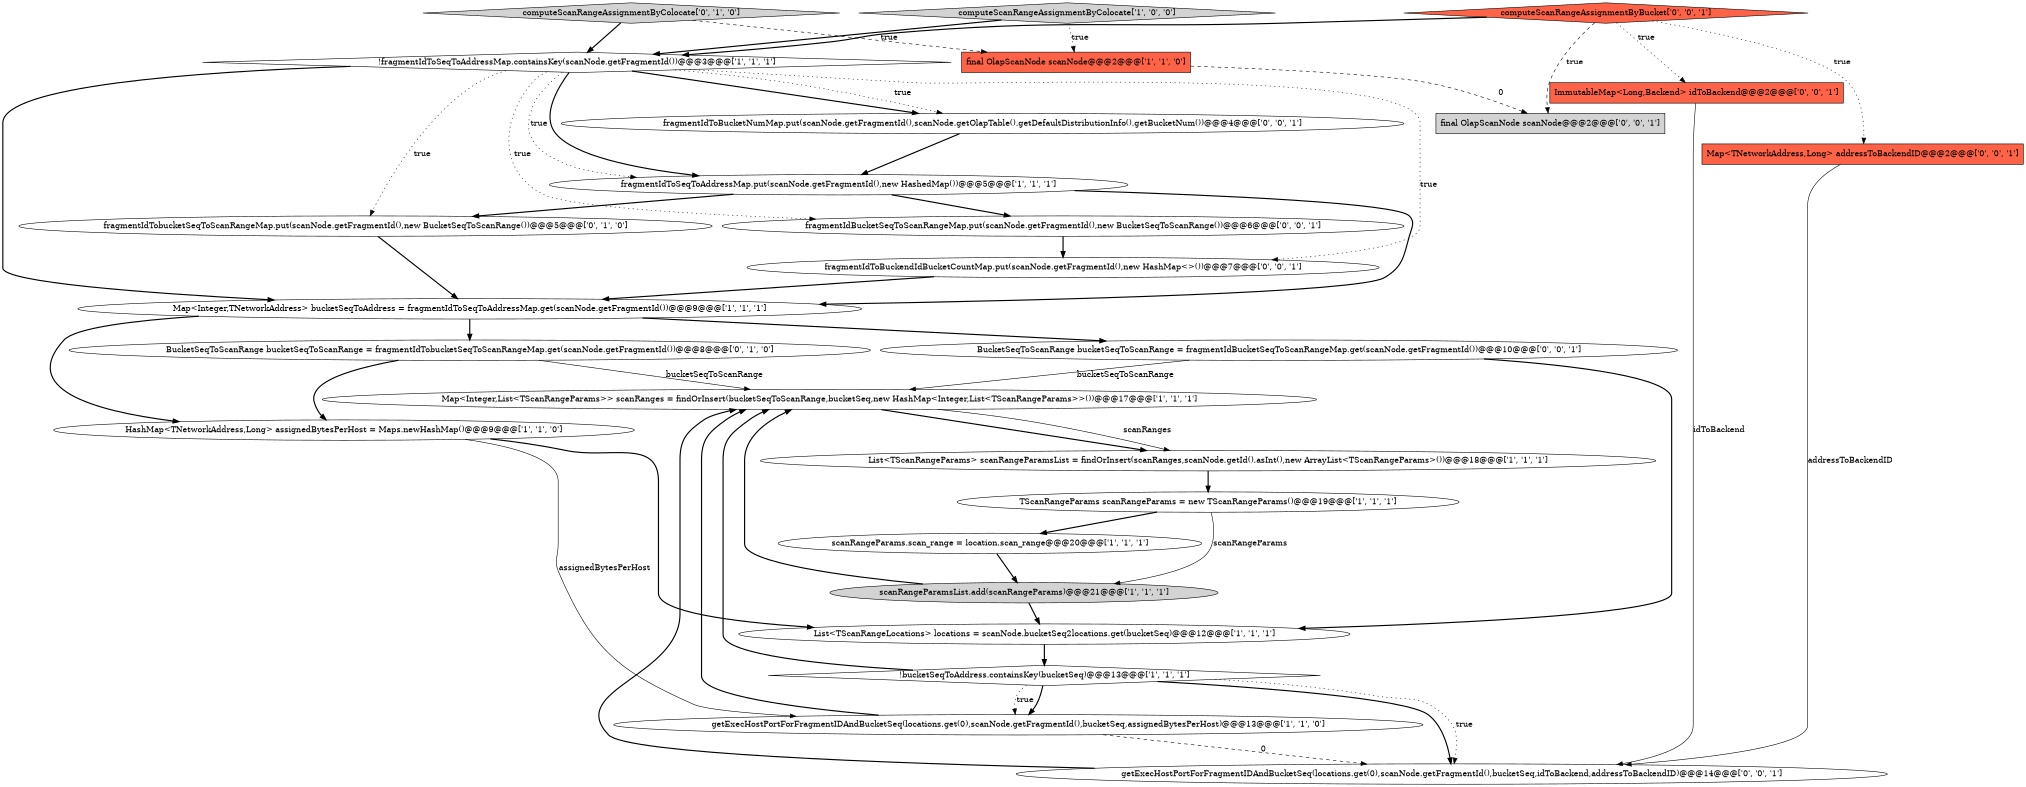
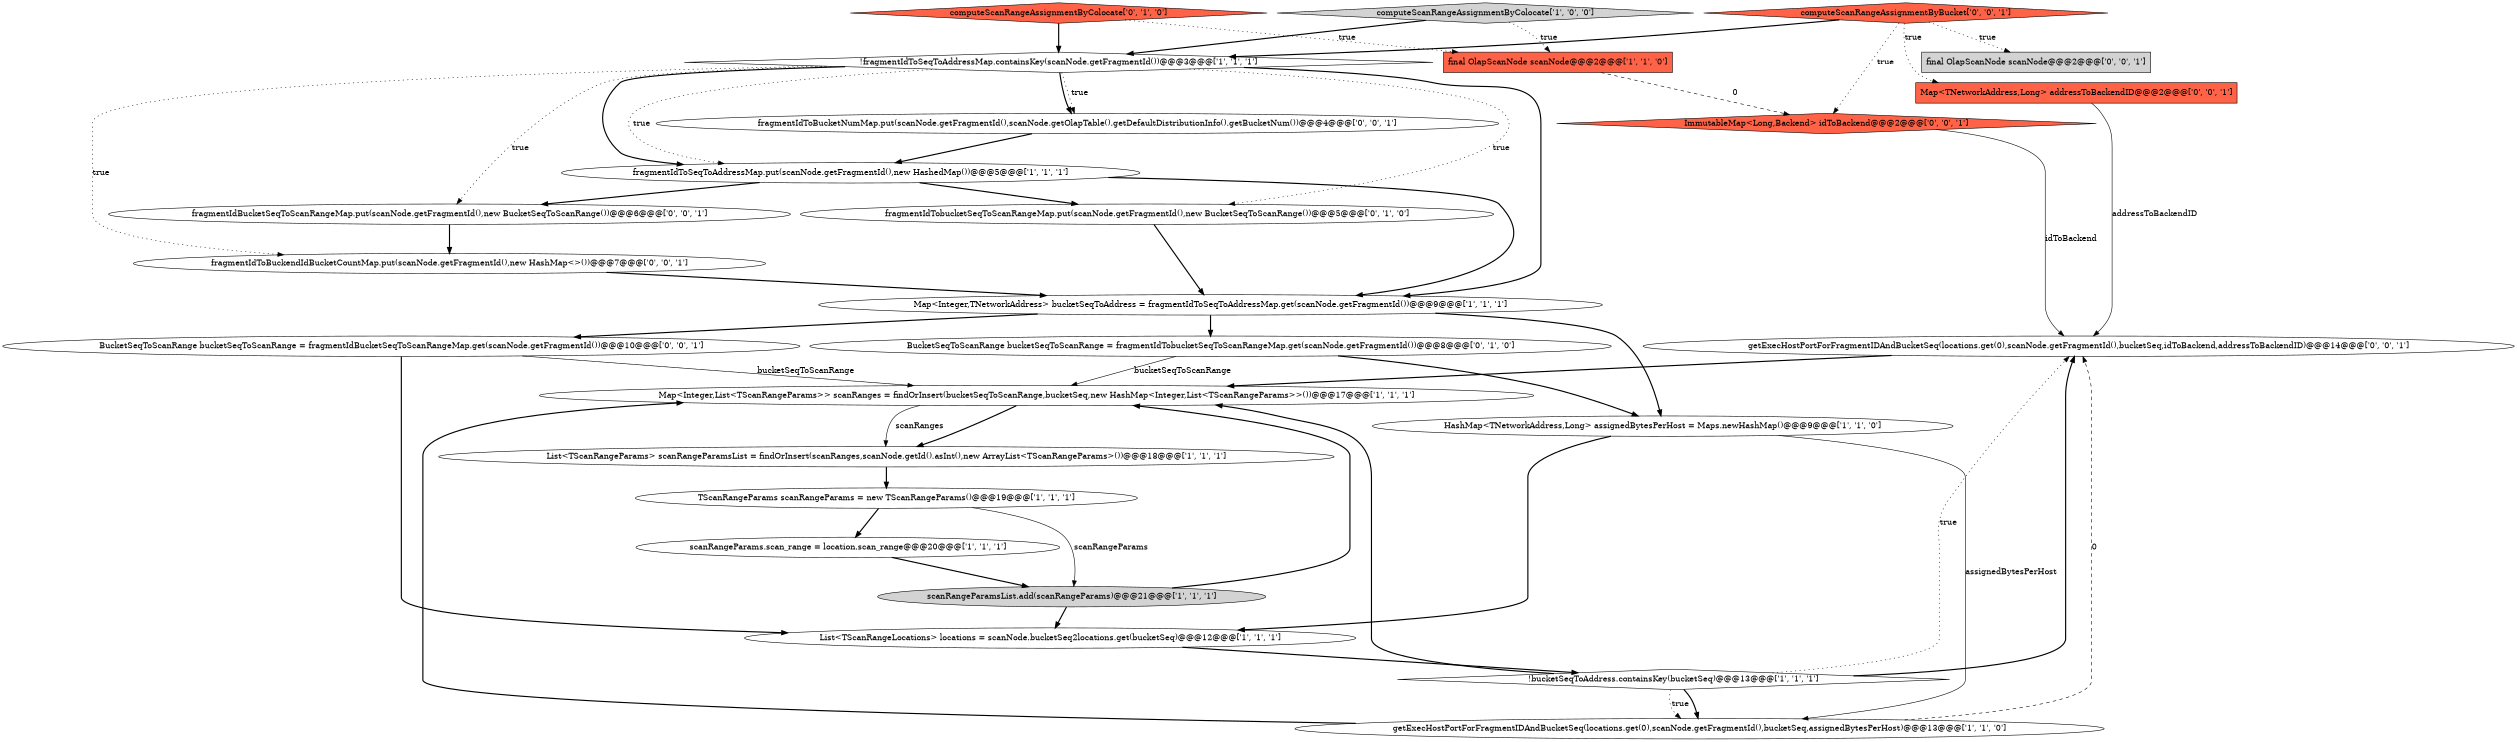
node "computeScanRangeAssignmentByColocate['0', '1', '0']": fillcolor lightgray -> tomato
edge "computeScanRangeAssignmentByColocate['0', '1', '0']" -> "final OlapScanNode scanNode@@@2@@@['1', '1', '0']": style dashed -> dotted
edge "computeScanRangeAssignmentByBucket['0', '0', '1']" -> "final OlapScanNode scanNode@@@2@@@['0', '0', '1']": style dashed -> dotted
edge "final OlapScanNode scanNode@@@2@@@['1', '1', '0']" -> "final OlapScanNode scanNode@@@2@@@['0', '0', '1']": now "final OlapScanNode scanNode@@@2@@@['1', '1', '0']" -> "ImmutableMap<Long,Backend> idToBackend@@@2@@@['0', '0', '1']"
node "ImmutableMap<Long,Backend> idToBackend@@@2@@@['0', '0', '1']": shape box -> diamond
